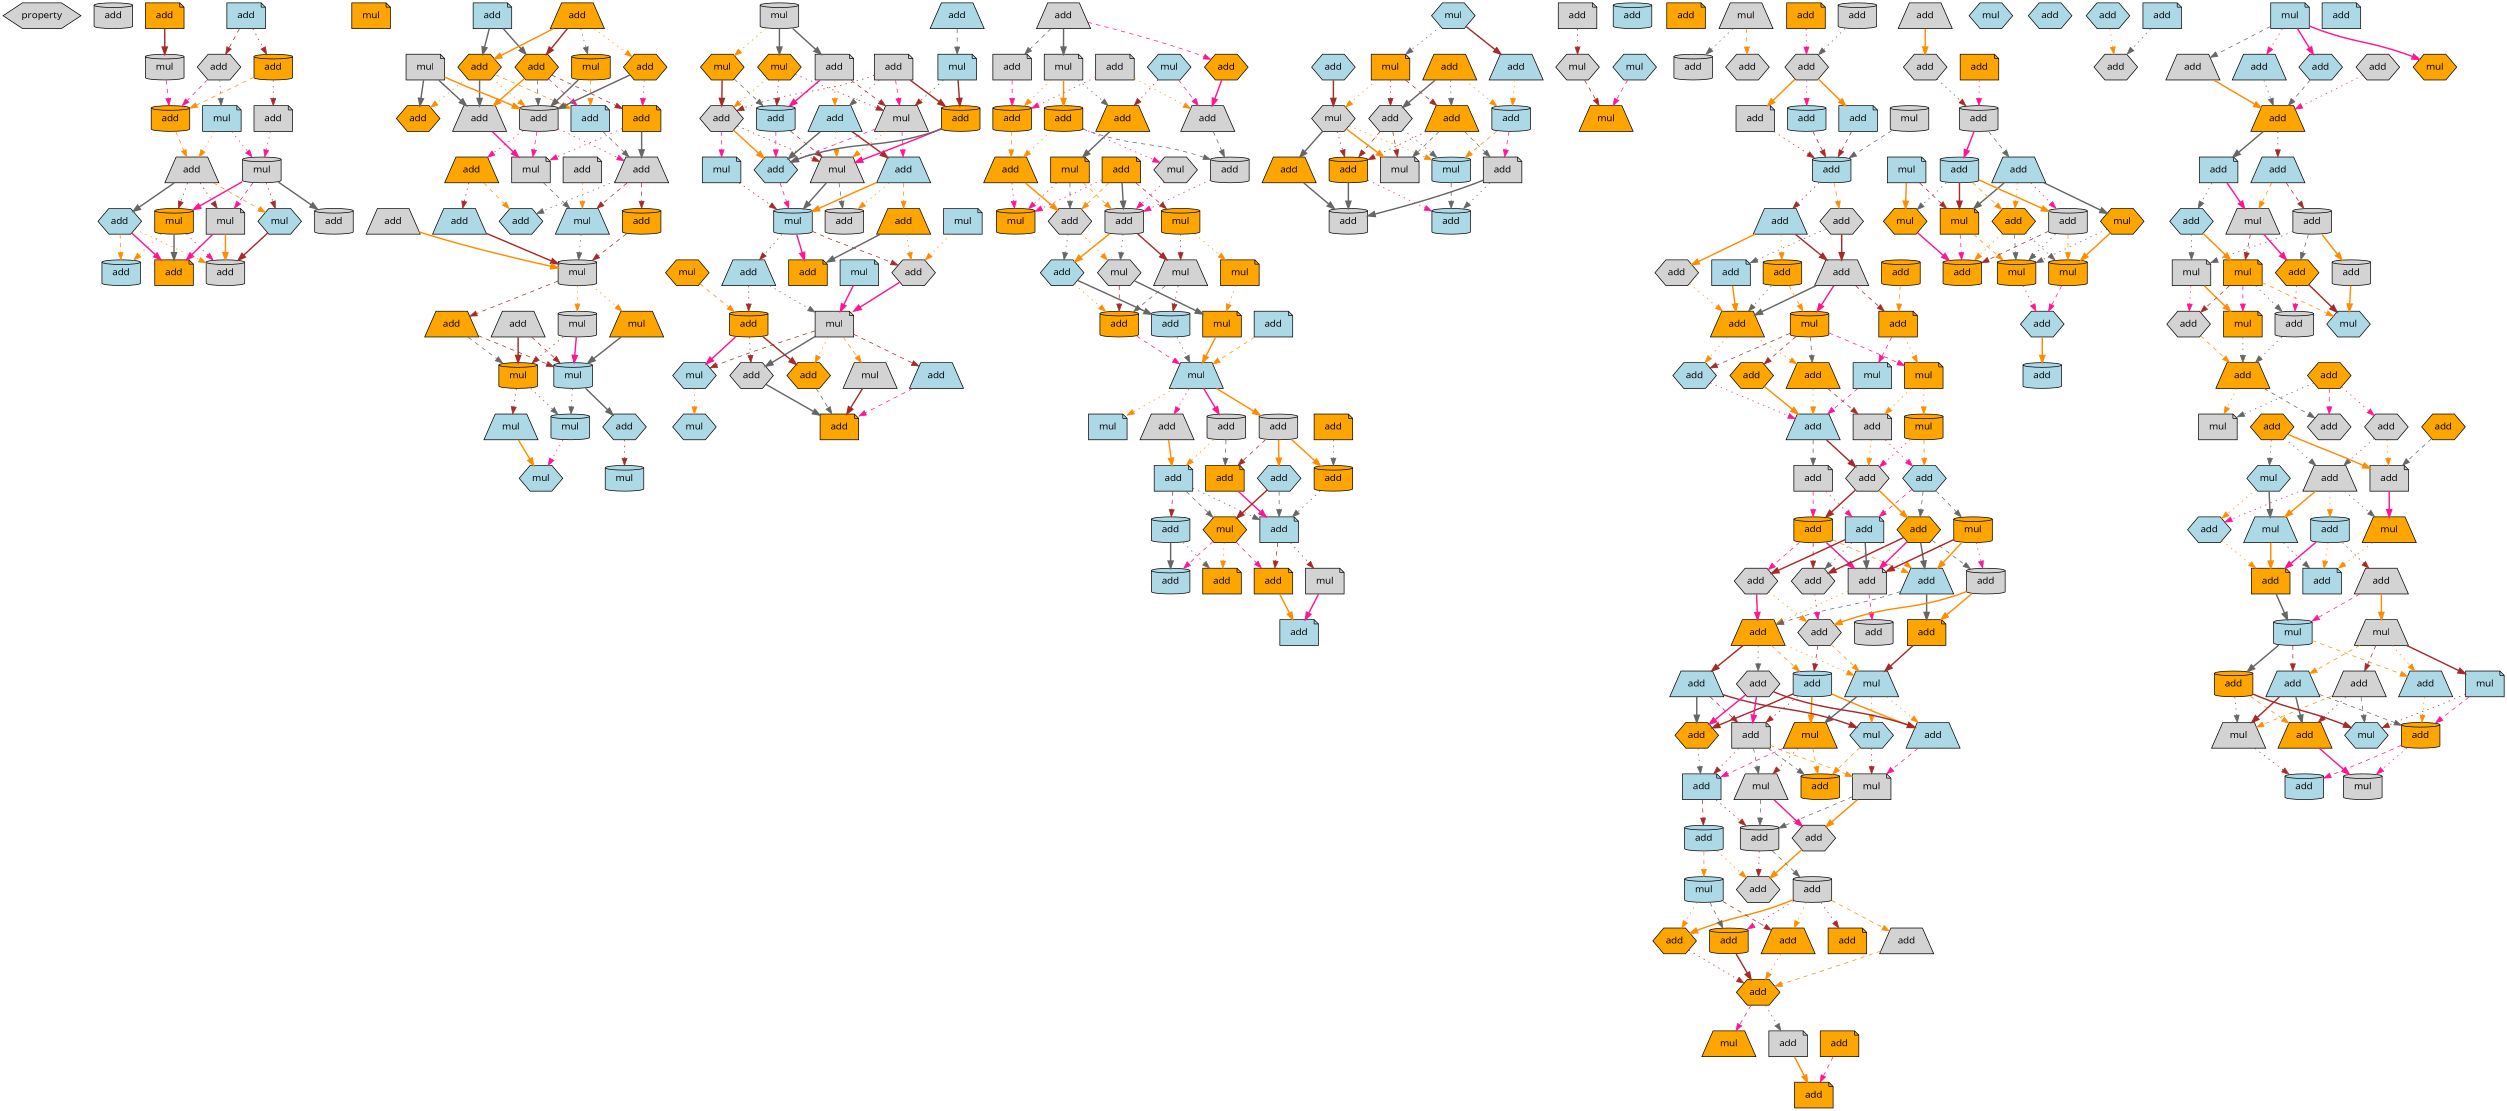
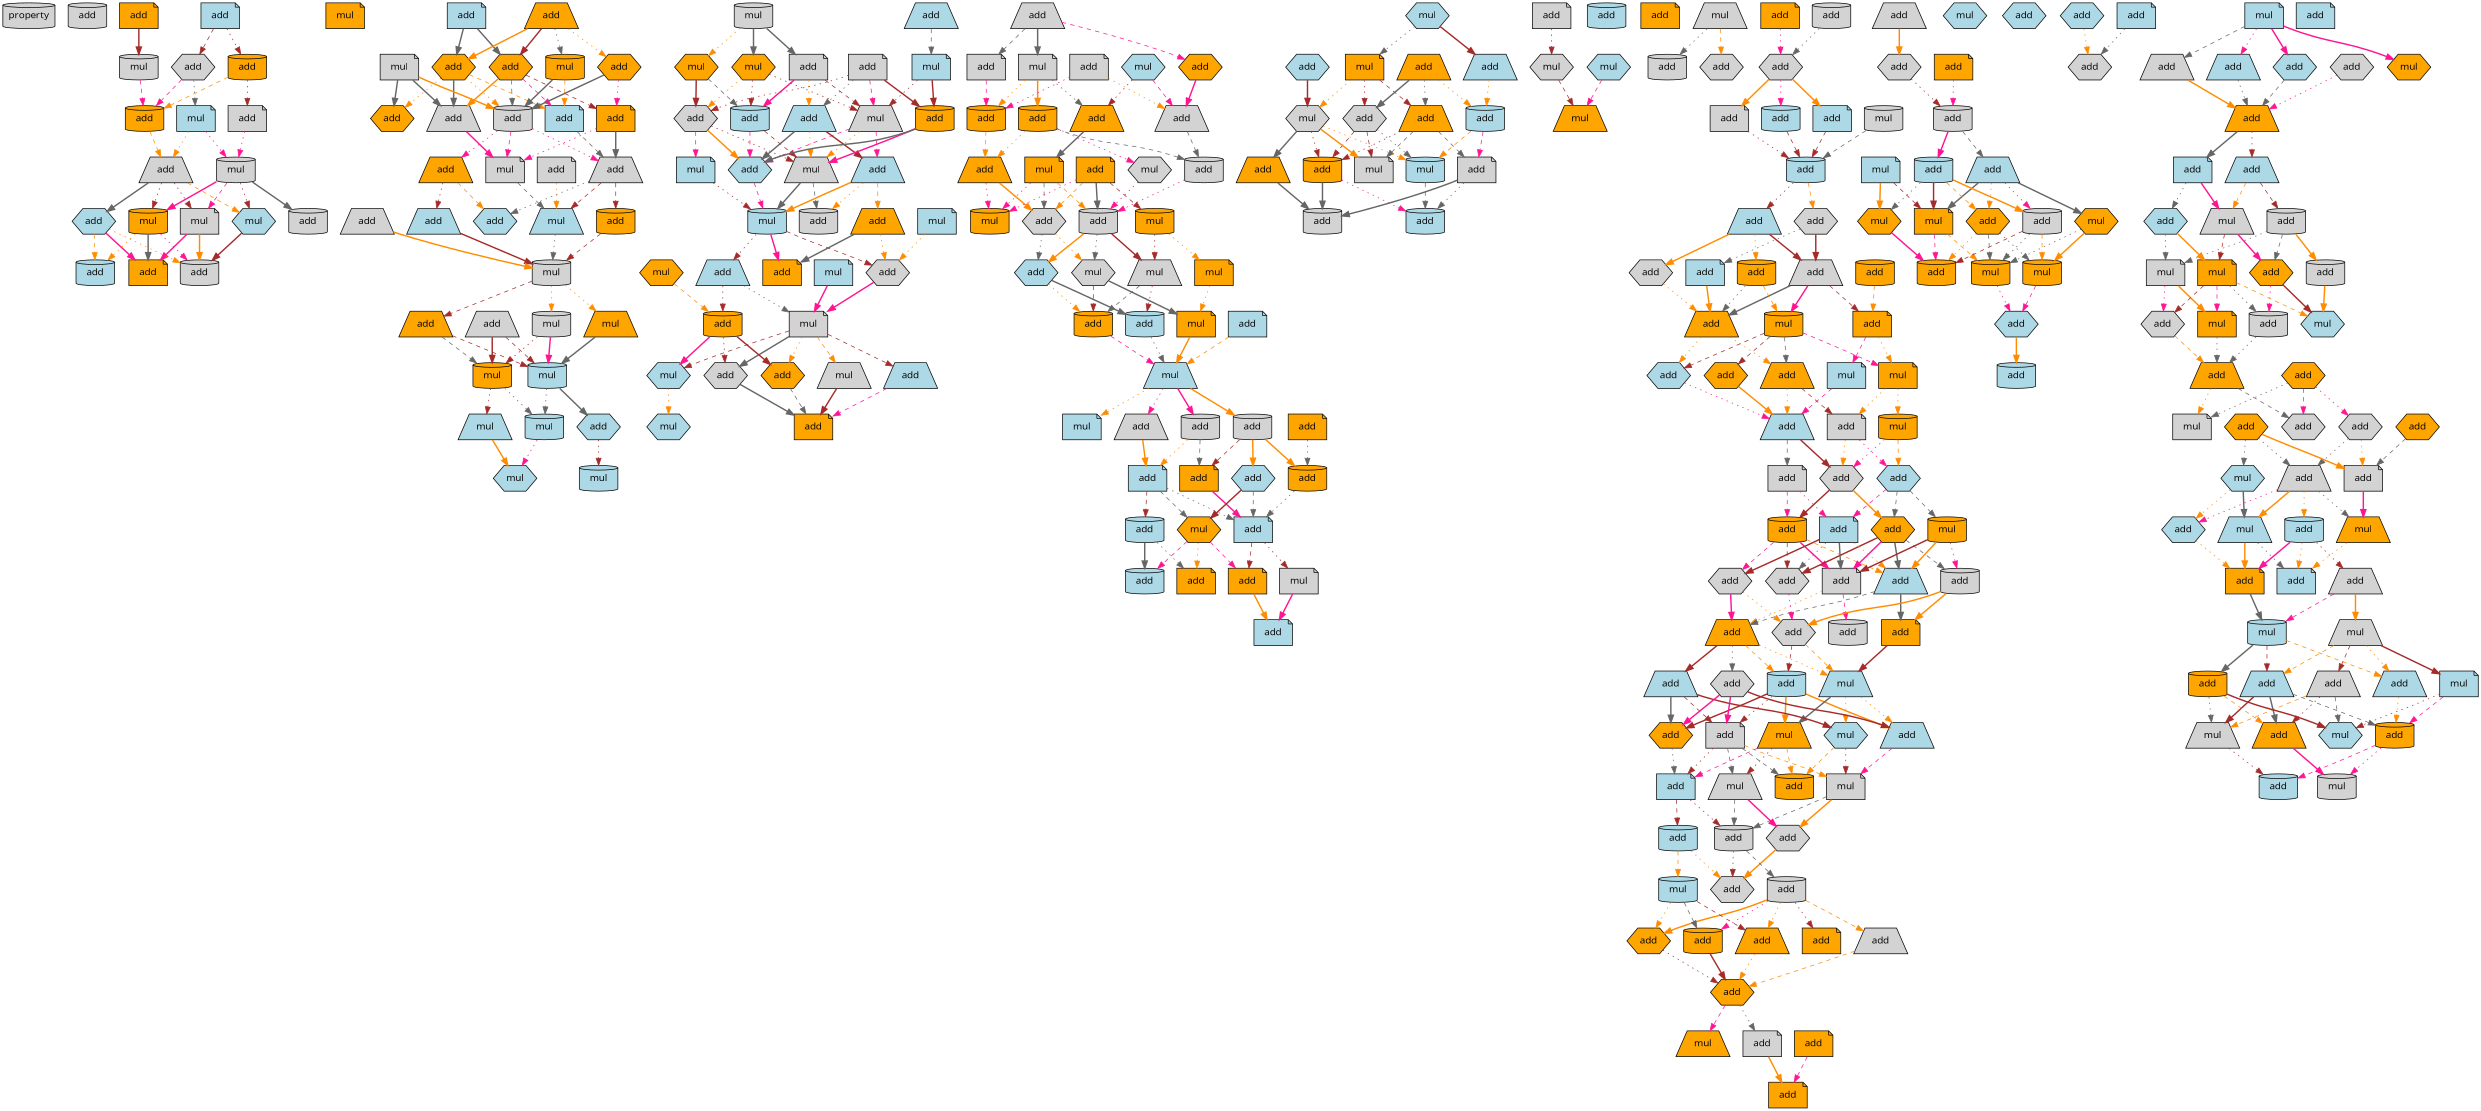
node "property": shape hexagon -> cylinder
